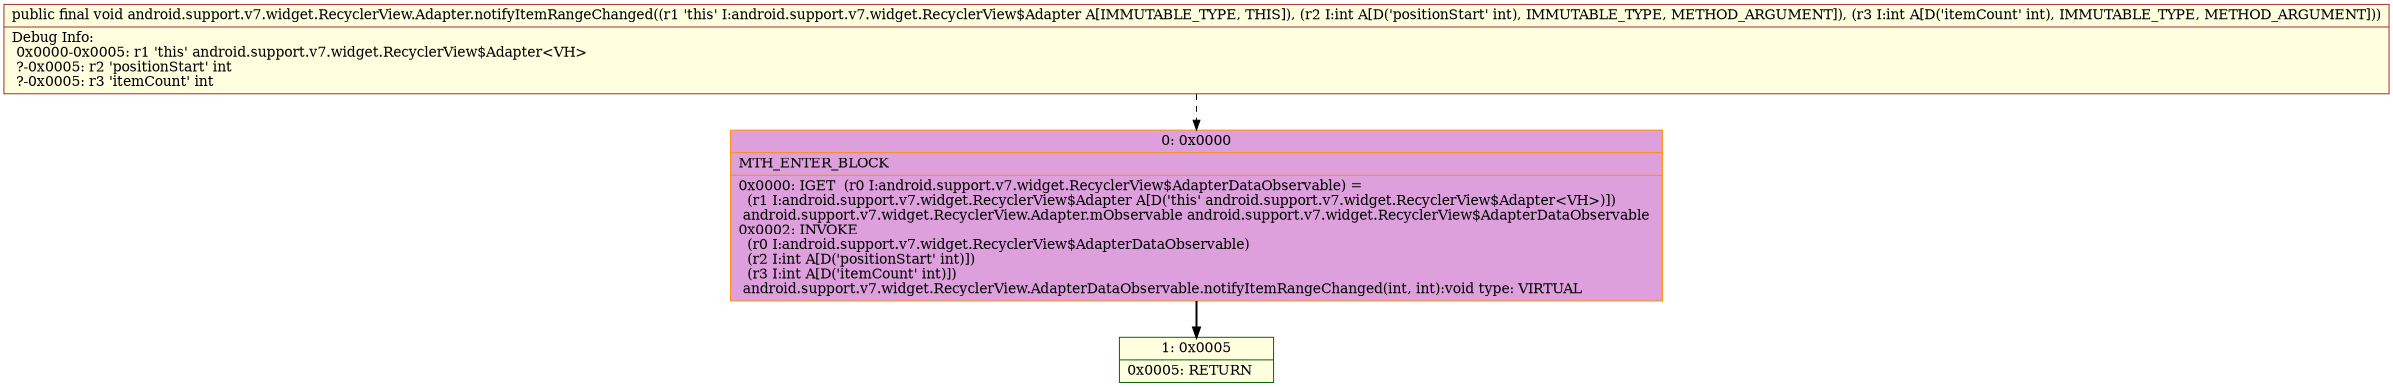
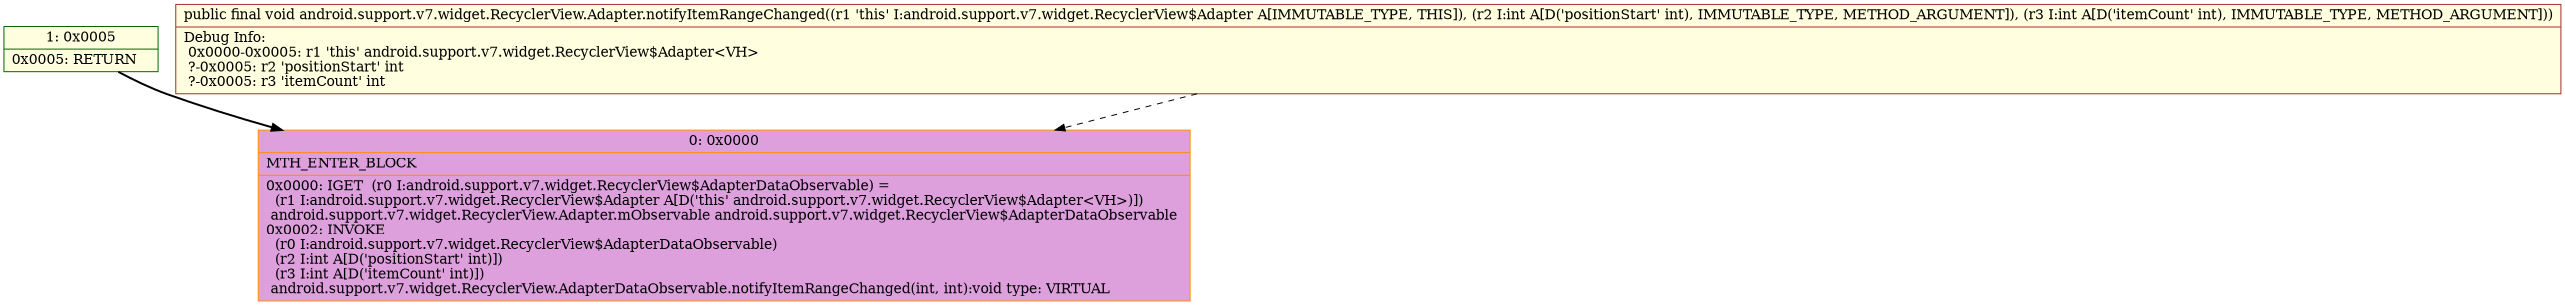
edge "0: 0x0000" -> "1: 0x0005": reversed
